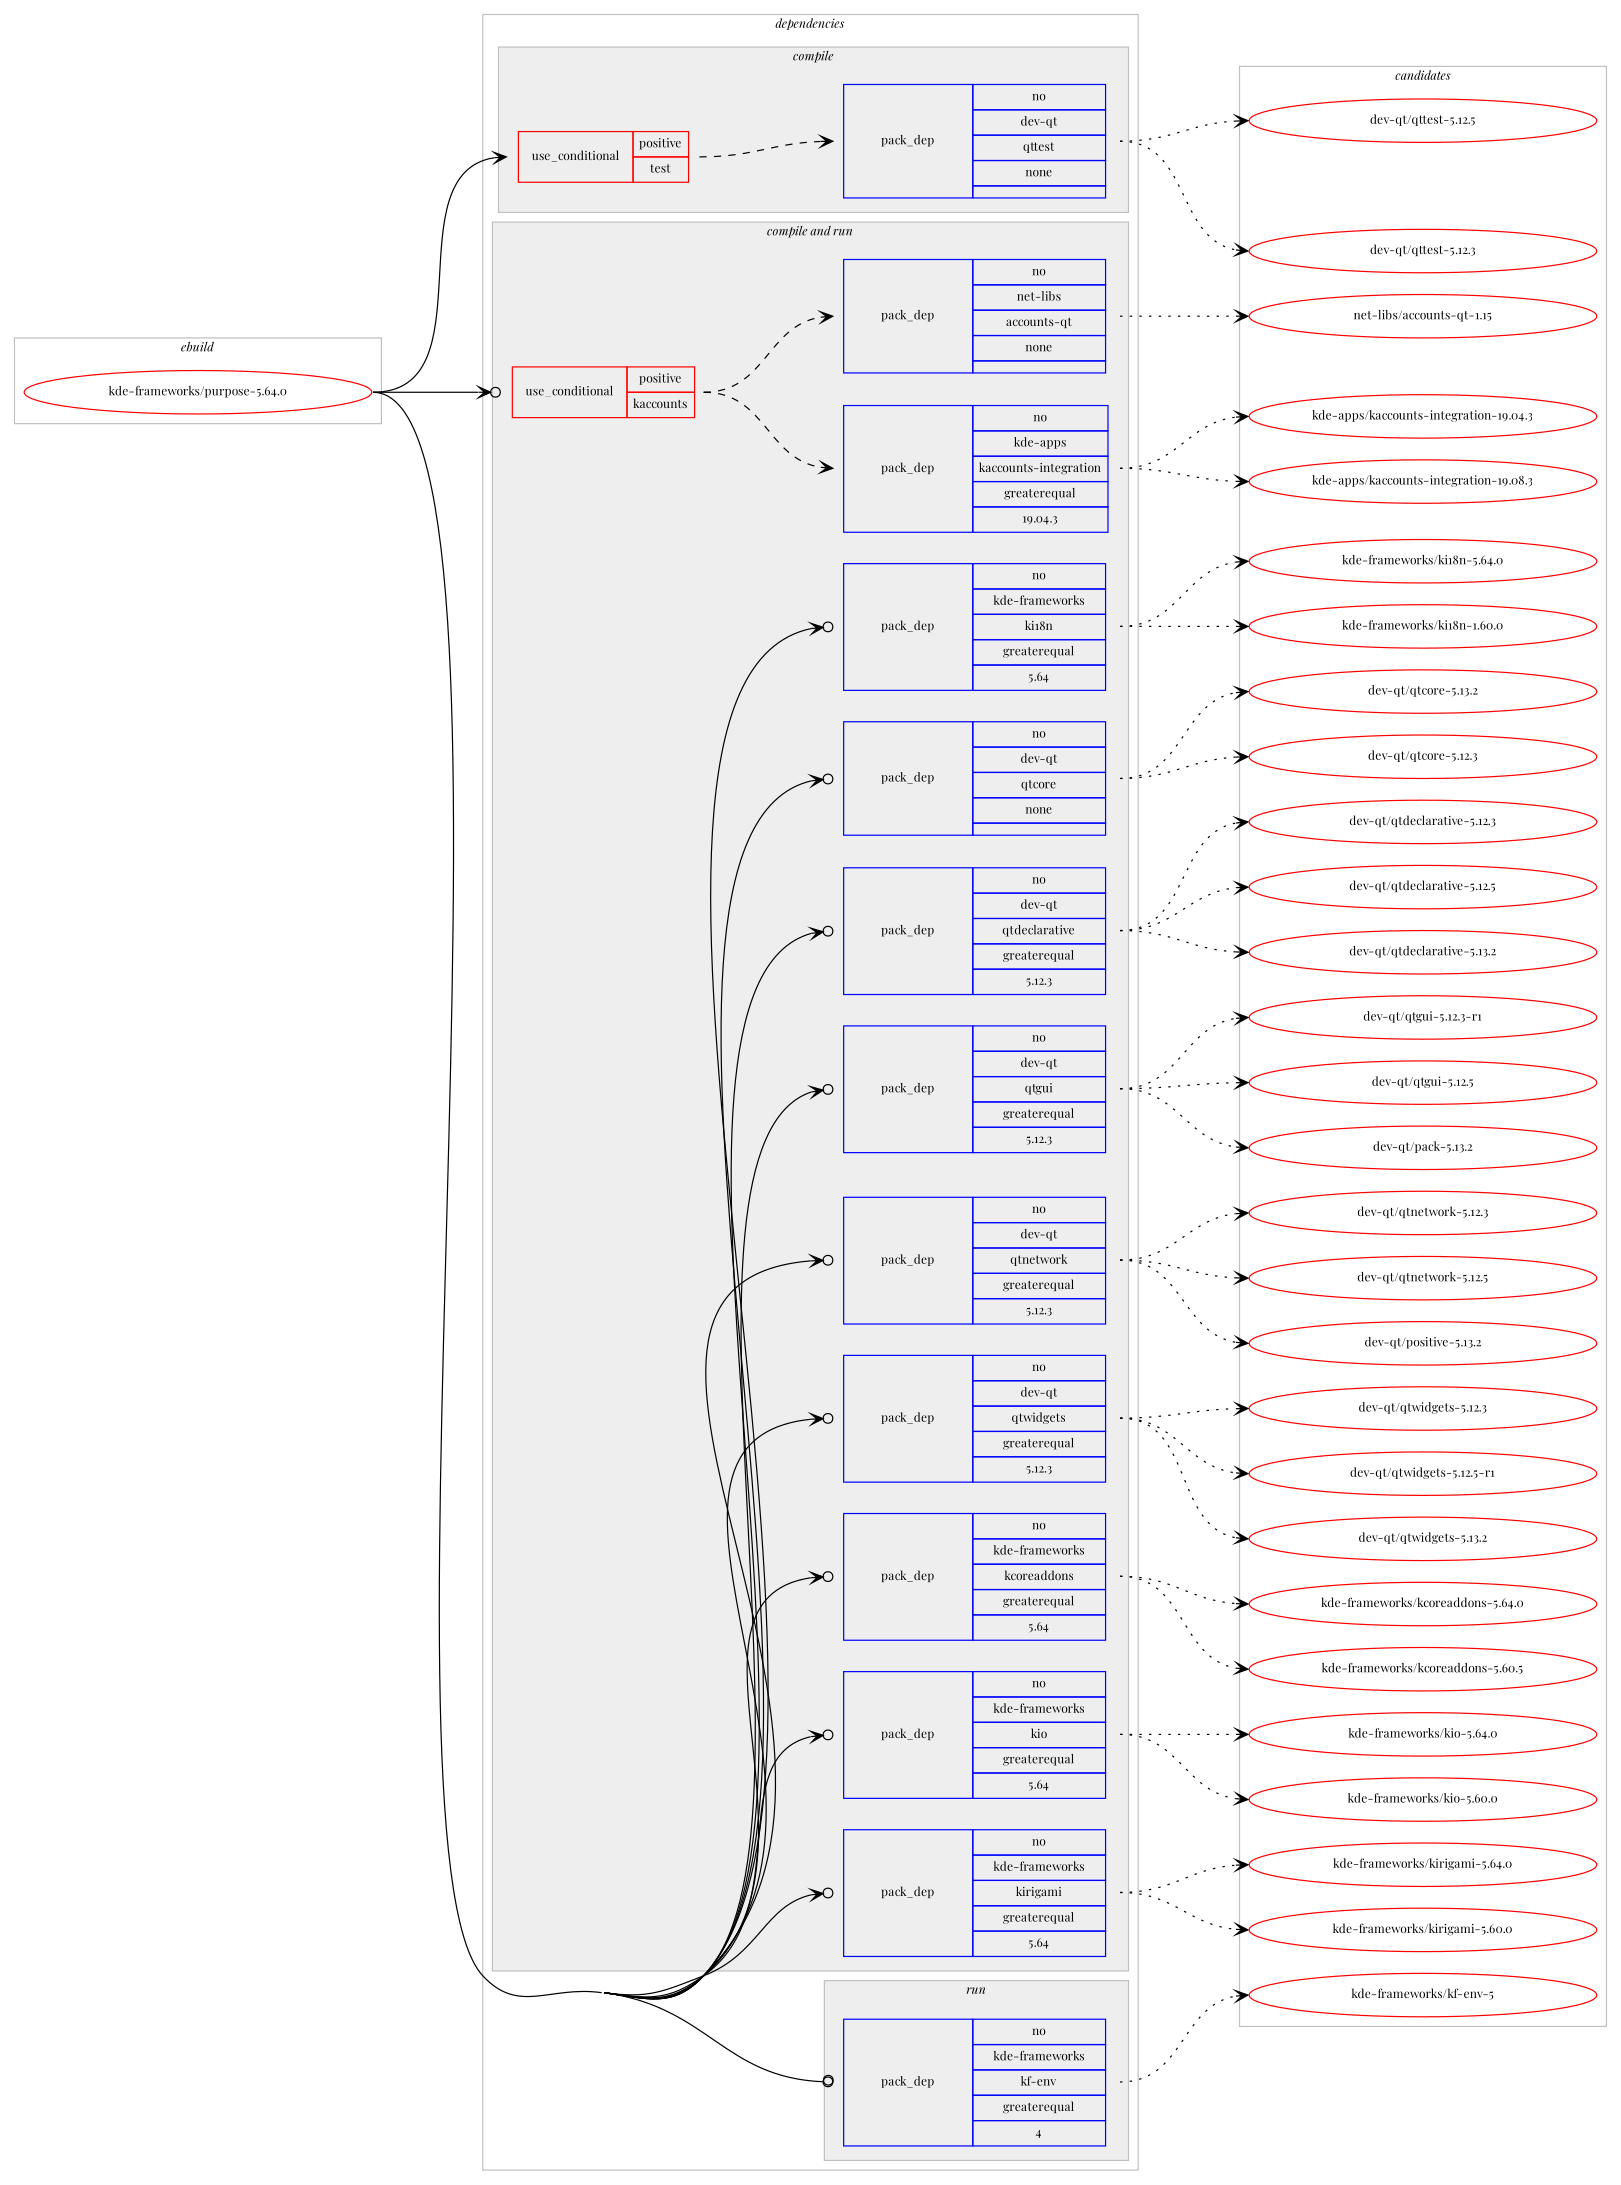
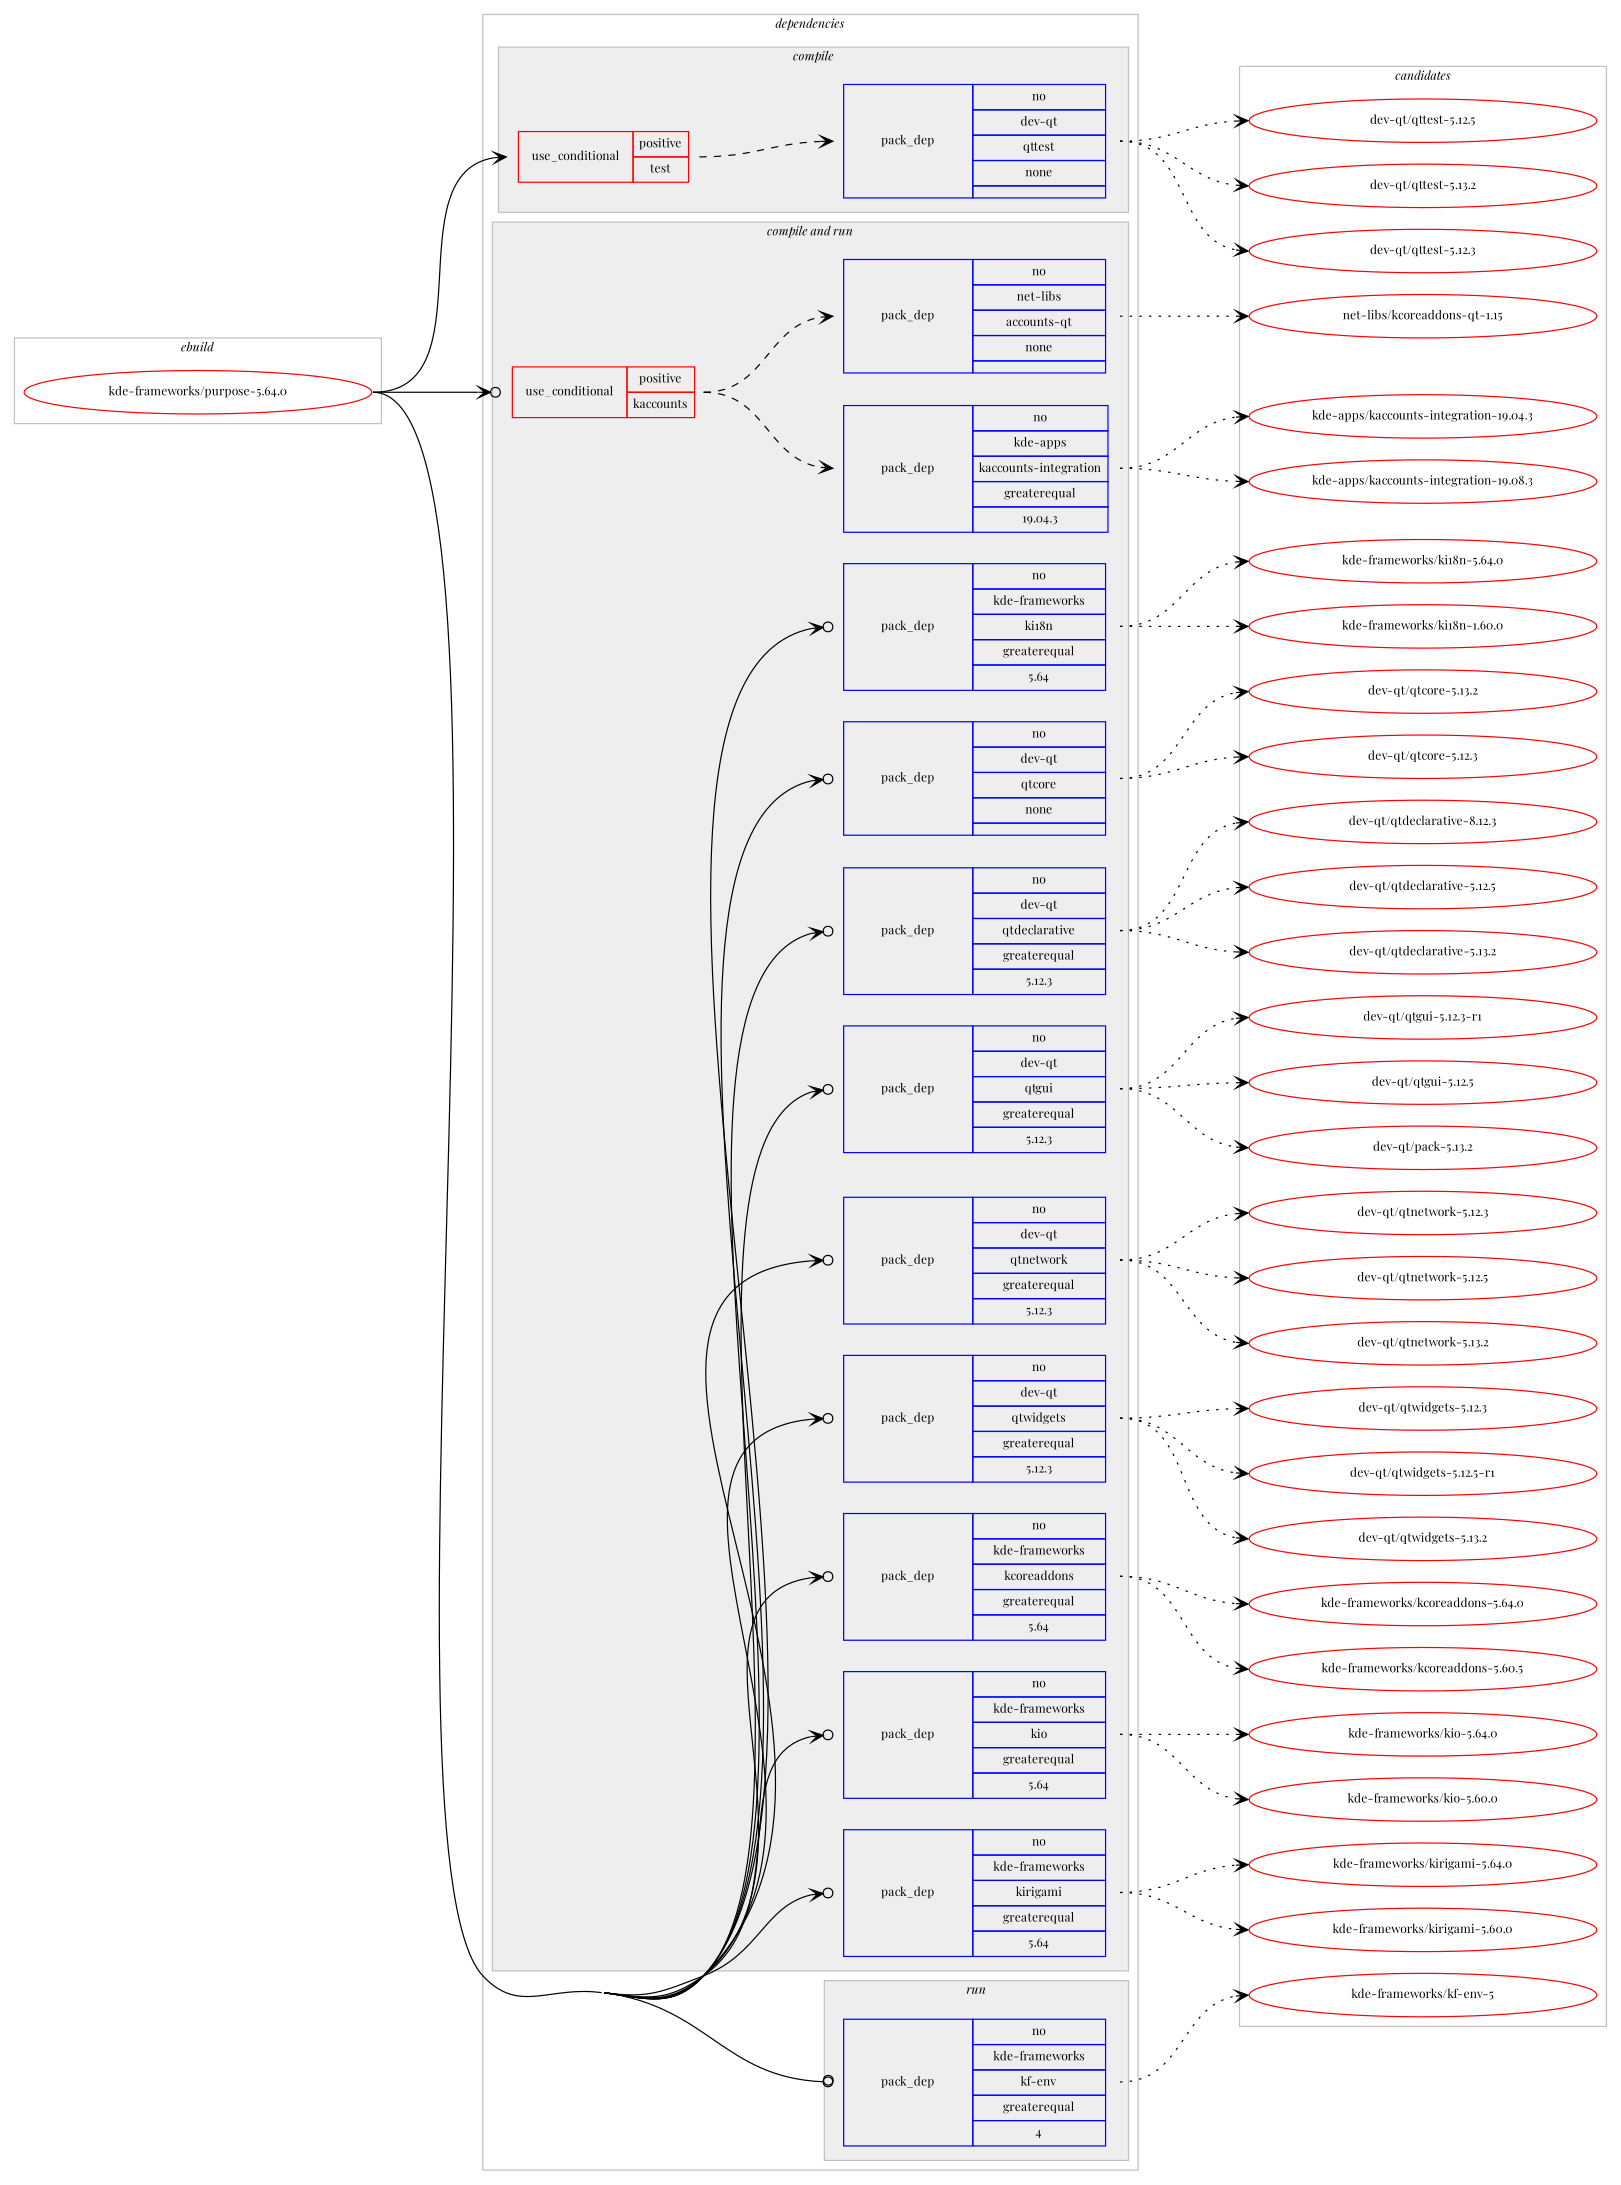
node "dev-qt/qttest-5.13.2": added
node "net-libs/accounts-qt-1.15": label "net-libs/accounts-qt-1.15" -> "net-libs/kcoreaddons-qt-1.15"
node "dev-qt/qtdeclarative-5.12.3": label "dev-qt/qtdeclarative-5.12.3" -> "dev-qt/qtdeclarative-8.12.3"
node "dev-qt/positive-5.13.2": label "dev-qt/positive-5.13.2" -> "dev-qt/qtnetwork-5.13.2"
